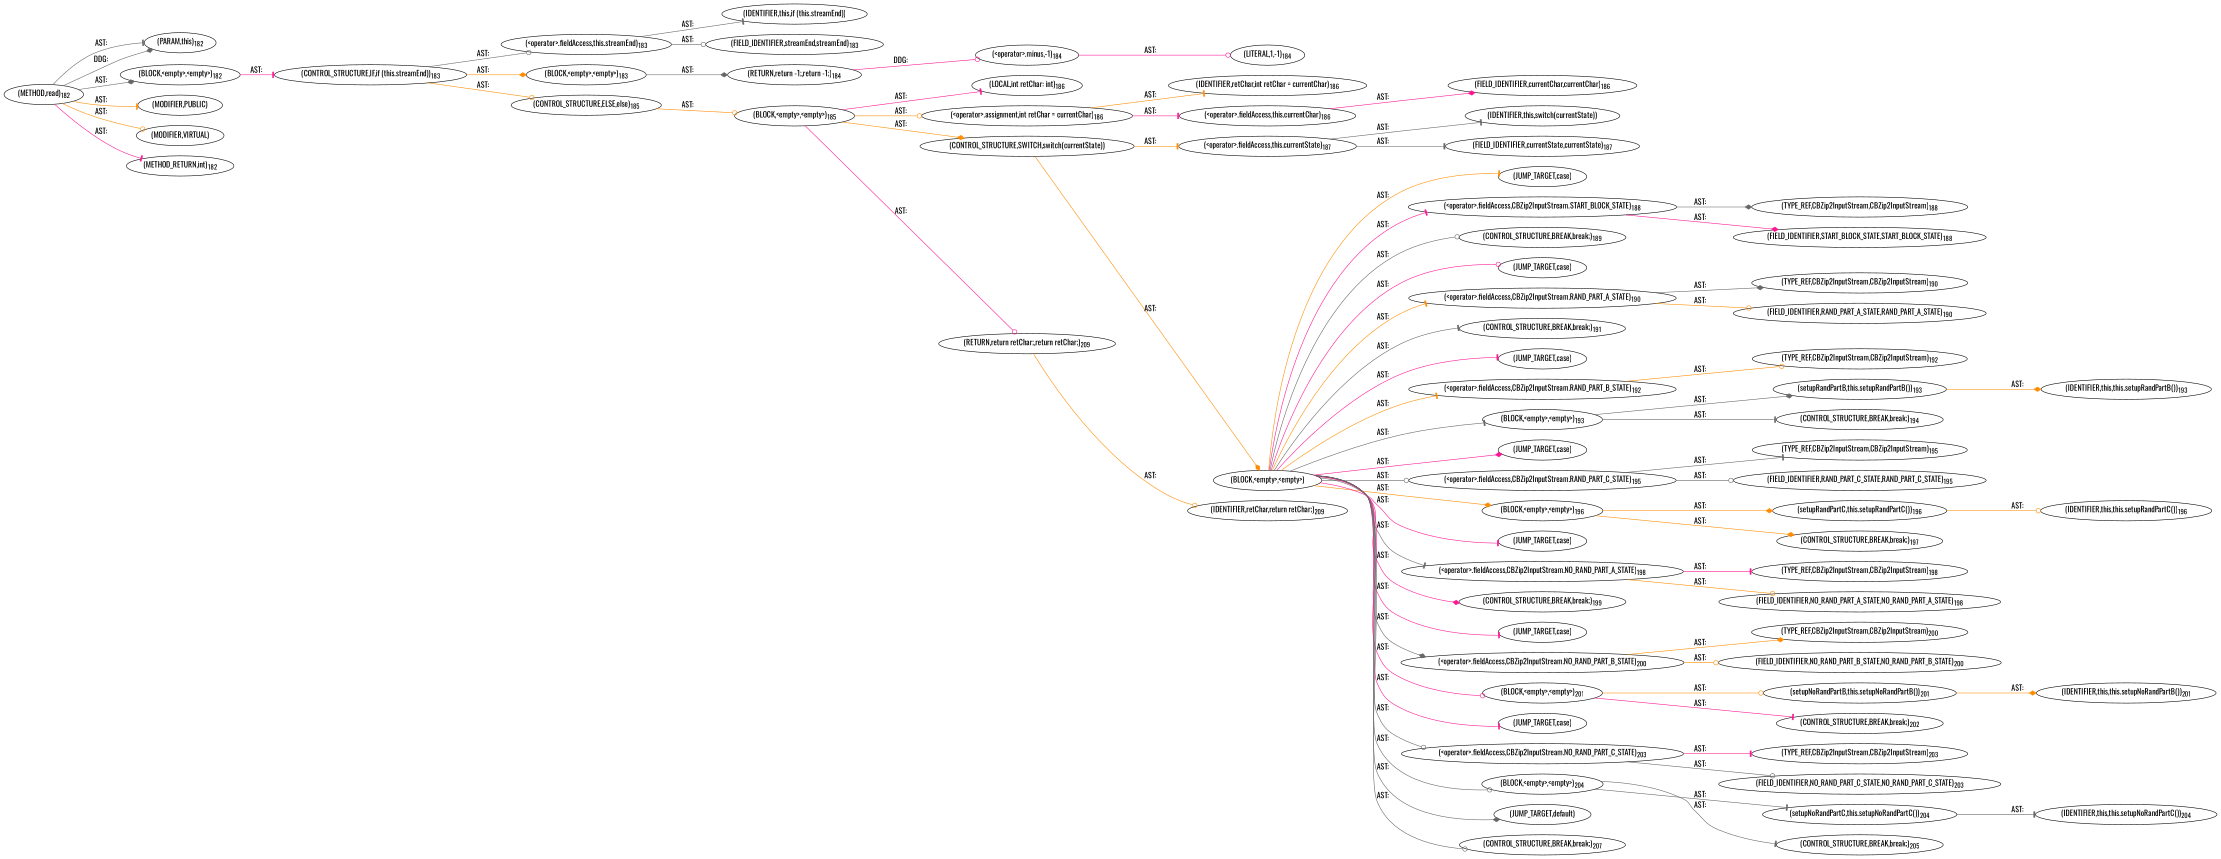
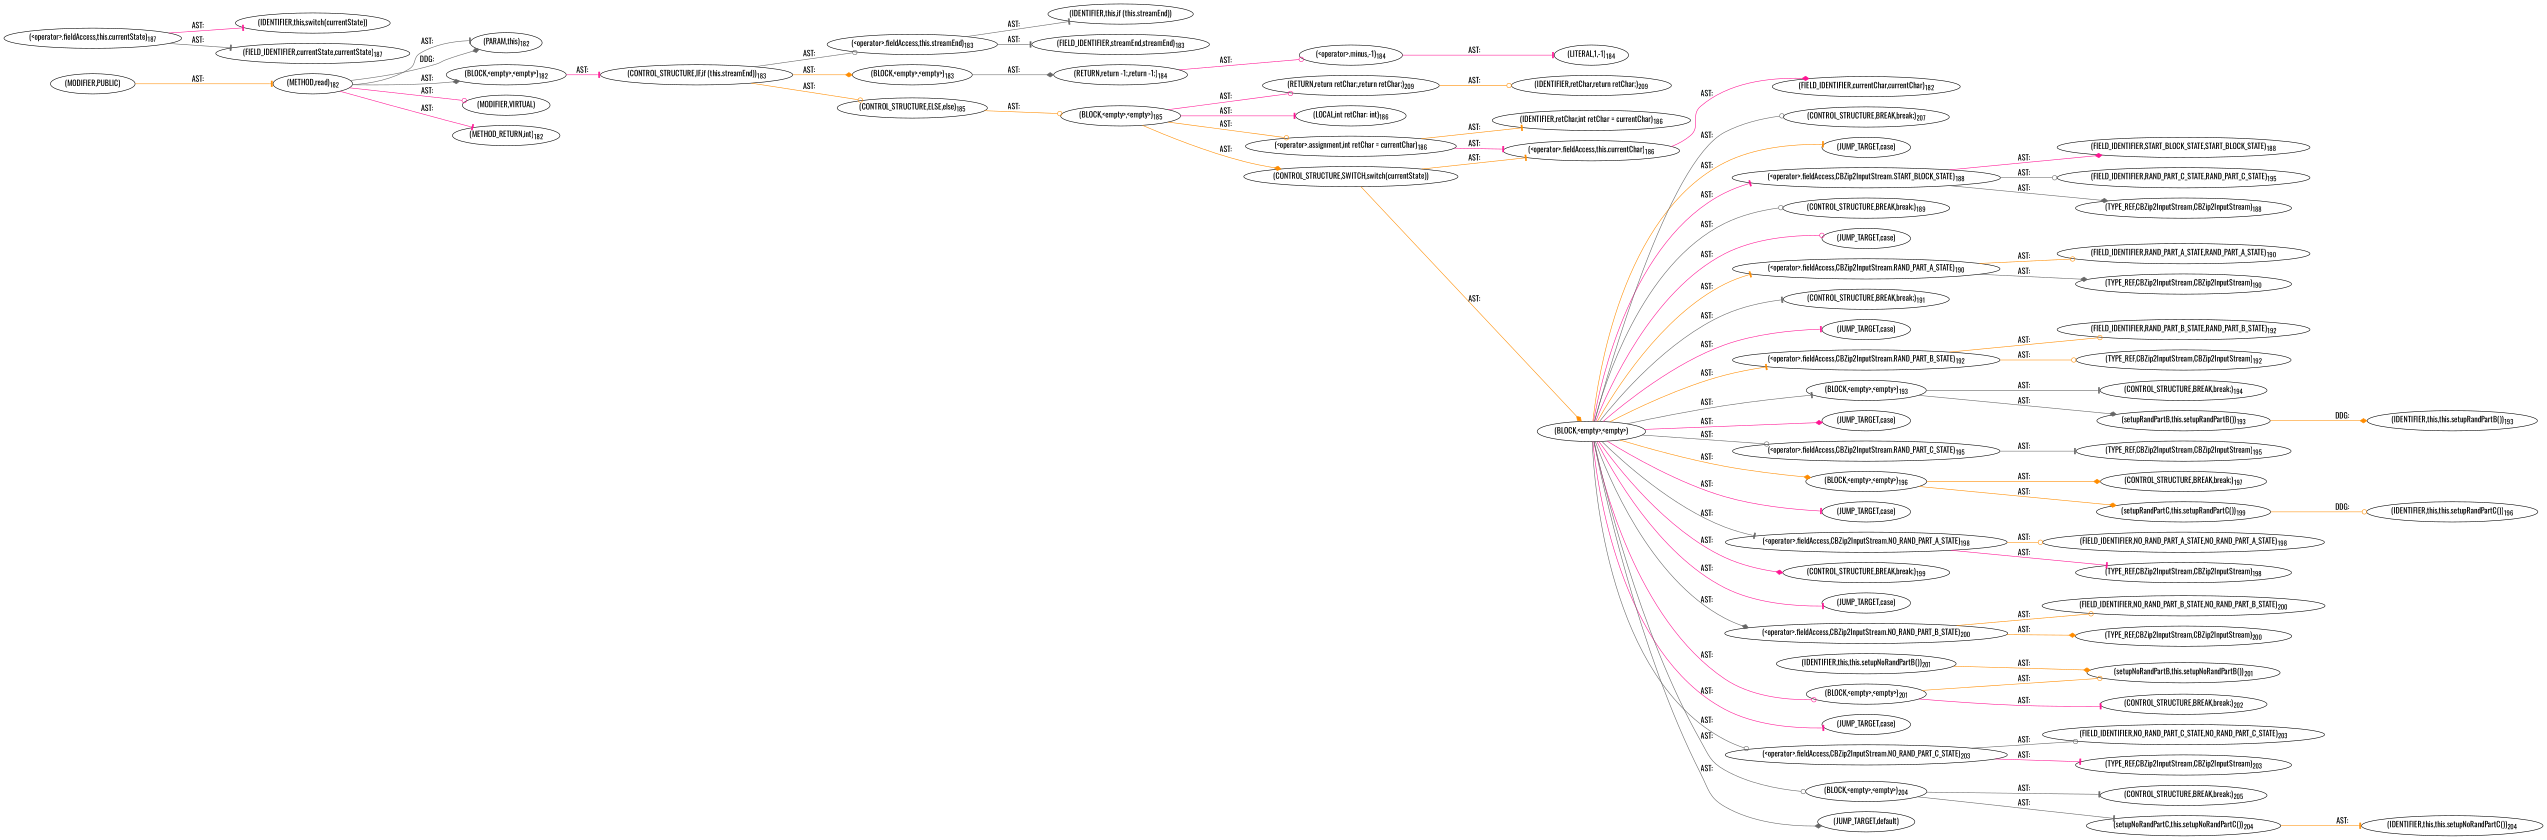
edge "(<operator>.fieldAccess,this.streamEnd)" -> "(FIELD_IDENTIFIER,streamEnd,streamEnd)": arrowhead odot -> tee
edge "(<operator>.minus,-1)" -> "(LITERAL,1,-1)": arrowhead odot -> tee
edge "(RETURN,return -1;,return -1;)" -> "(<operator>.minus,-1)": label "DDG: " -> "AST: "
node "(FIELD_IDENTIFIER,currentChar,currentChar)": text "186" -> "182"
edge "(METHOD,read)" -> "(MODIFIER,PUBLIC)": reversed
edge "(METHOD,read)" -> "(MODIFIER,VIRTUAL)": color darkorange -> deeppink
edge "(<operator>.fieldAccess,this.currentState)" -> "(IDENTIFIER,this,switch(currentState))": color gray40 -> deeppink
edge "(CONTROL_STRUCTURE,SWITCH,switch(currentState))" -> "(<operator>.fieldAccess,this.currentState)": now "(CONTROL_STRUCTURE,SWITCH,switch(currentState))" -> "(<operator>.fieldAccess,this.currentChar)"
node "(FIELD_IDENTIFIER,RAND_PART_B_STATE,RAND_PART_B_STATE)": added
edge "(setupRandPartB,this.setupRandPartB())" -> "(IDENTIFIER,this,this.setupRandPartB())": label "AST: " -> "DDG: "
edge "(<operator>.fieldAccess,CBZip2InputStream.RAND_PART_C_STATE)" -> "(FIELD_IDENTIFIER,RAND_PART_C_STATE,RAND_PART_C_STATE)": now "(<operator>.fieldAccess,CBZip2InputStream.START_BLOCK_STATE)" -> "(FIELD_IDENTIFIER,RAND_PART_C_STATE,RAND_PART_C_STATE)"
edge "(setupRandPartC,this.setupRandPartC())" -> "(IDENTIFIER,this,this.setupRandPartC())": label "AST: " -> "DDG: "
node "(setupRandPartC,this.setupRandPartC())": text "196" -> "199"
edge "(setupNoRandPartB,this.setupNoRandPartB())" -> "(IDENTIFIER,this,this.setupNoRandPartB())": reversed
edge "(setupNoRandPartC,this.setupNoRandPartC())" -> "(IDENTIFIER,this,this.setupNoRandPartC())": color gray40 -> darkorange
